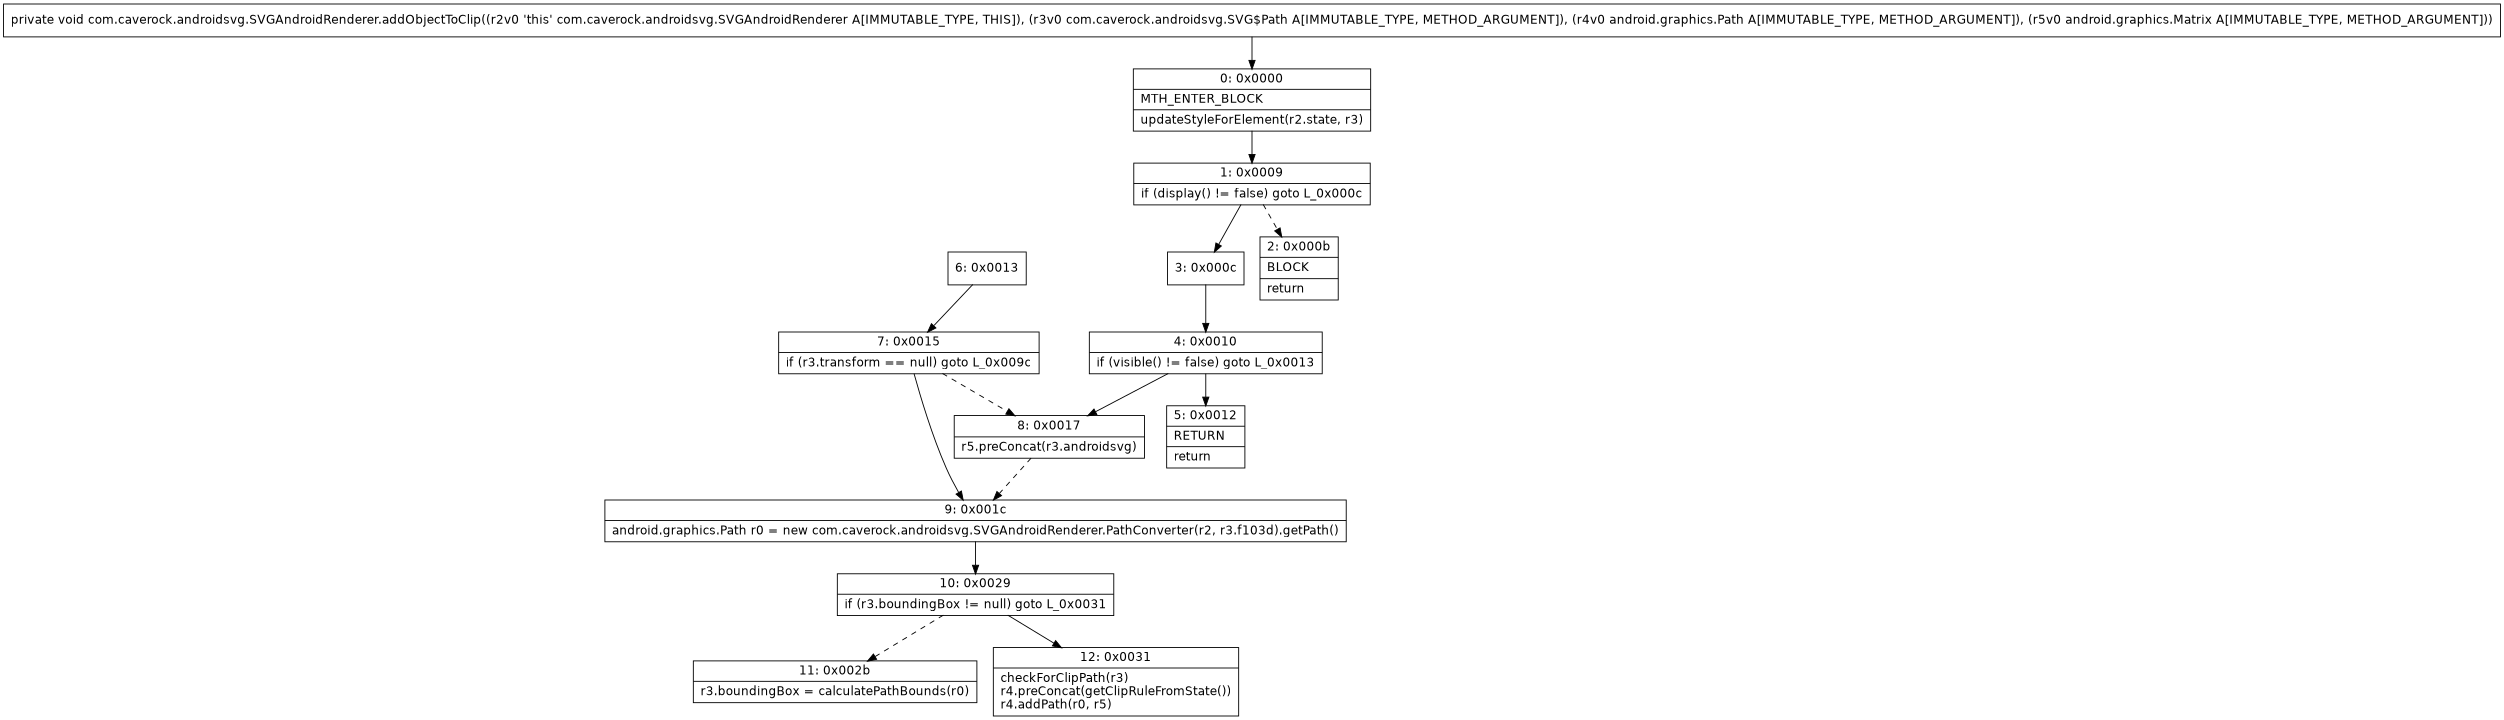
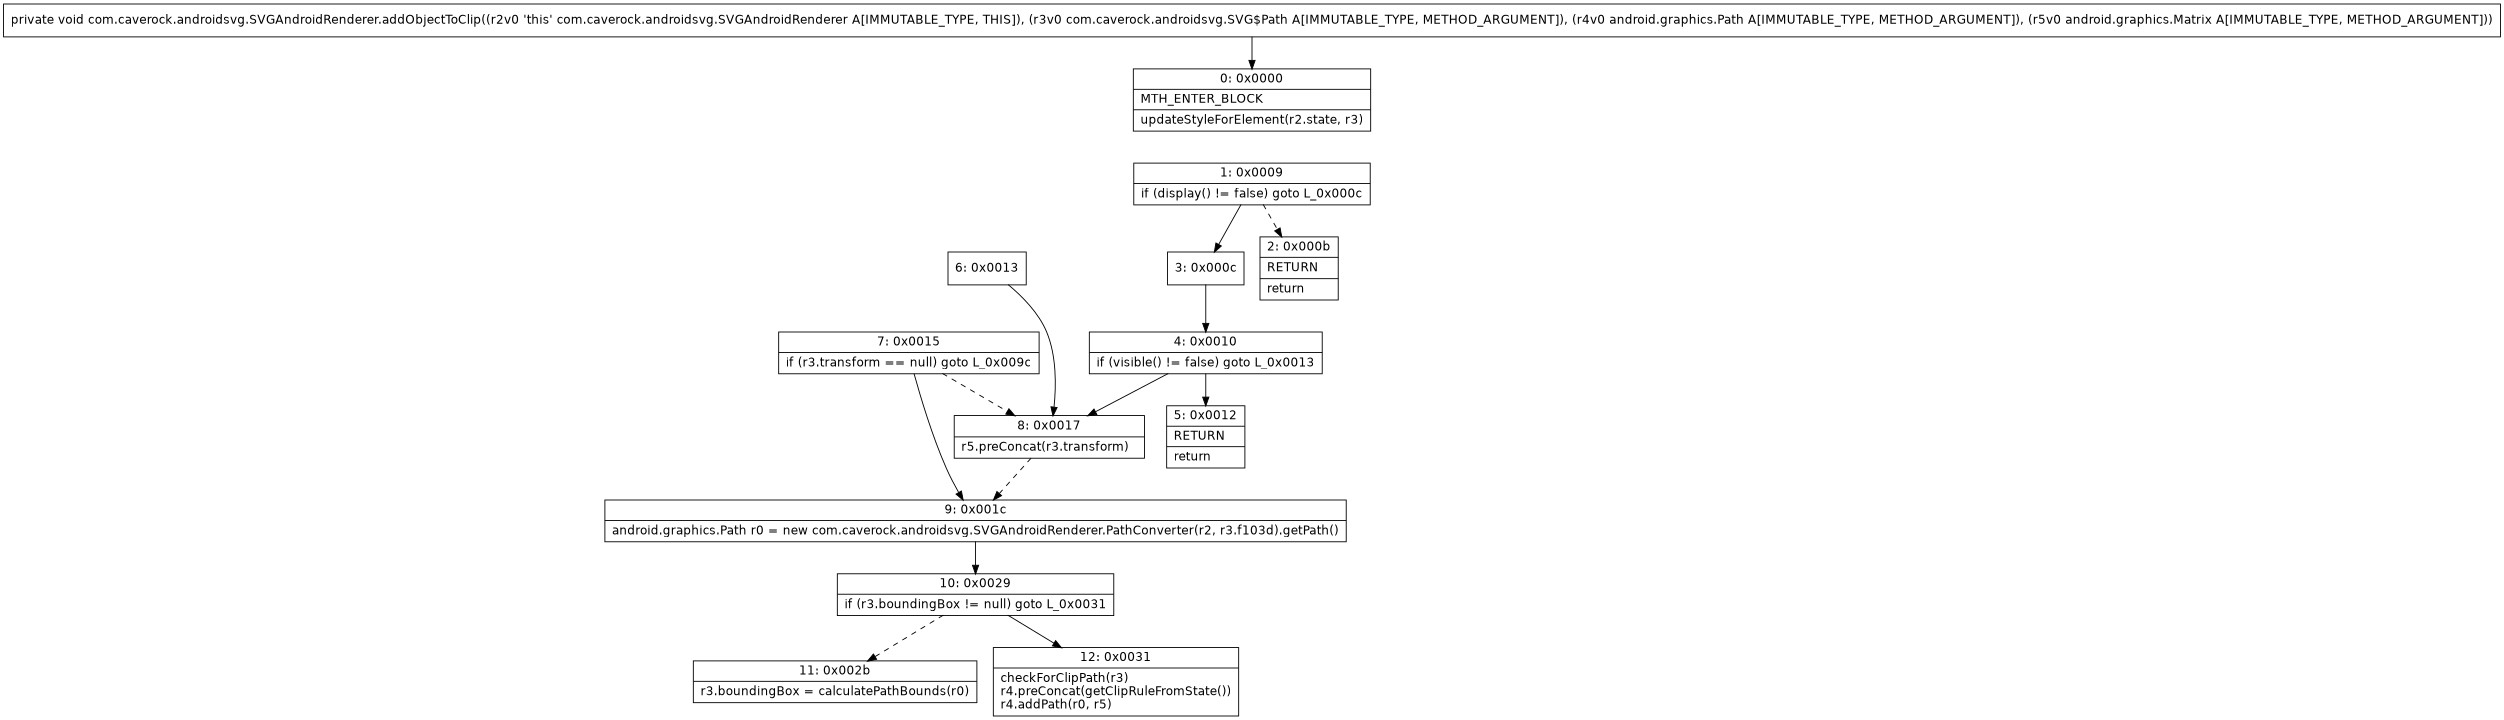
edge "0: 0x0000" -> "1: 0x0009": removed
node "2: 0x000b": text "BLOCK" -> "RETURN"
edge "6: 0x0013" -> "7: 0x0015": now "6: 0x0013" -> "8: 0x0017"
node "8: 0x0017": text "r5.preConcat(r3.androidsvg)" -> "r5.preConcat(r3.transform)"
